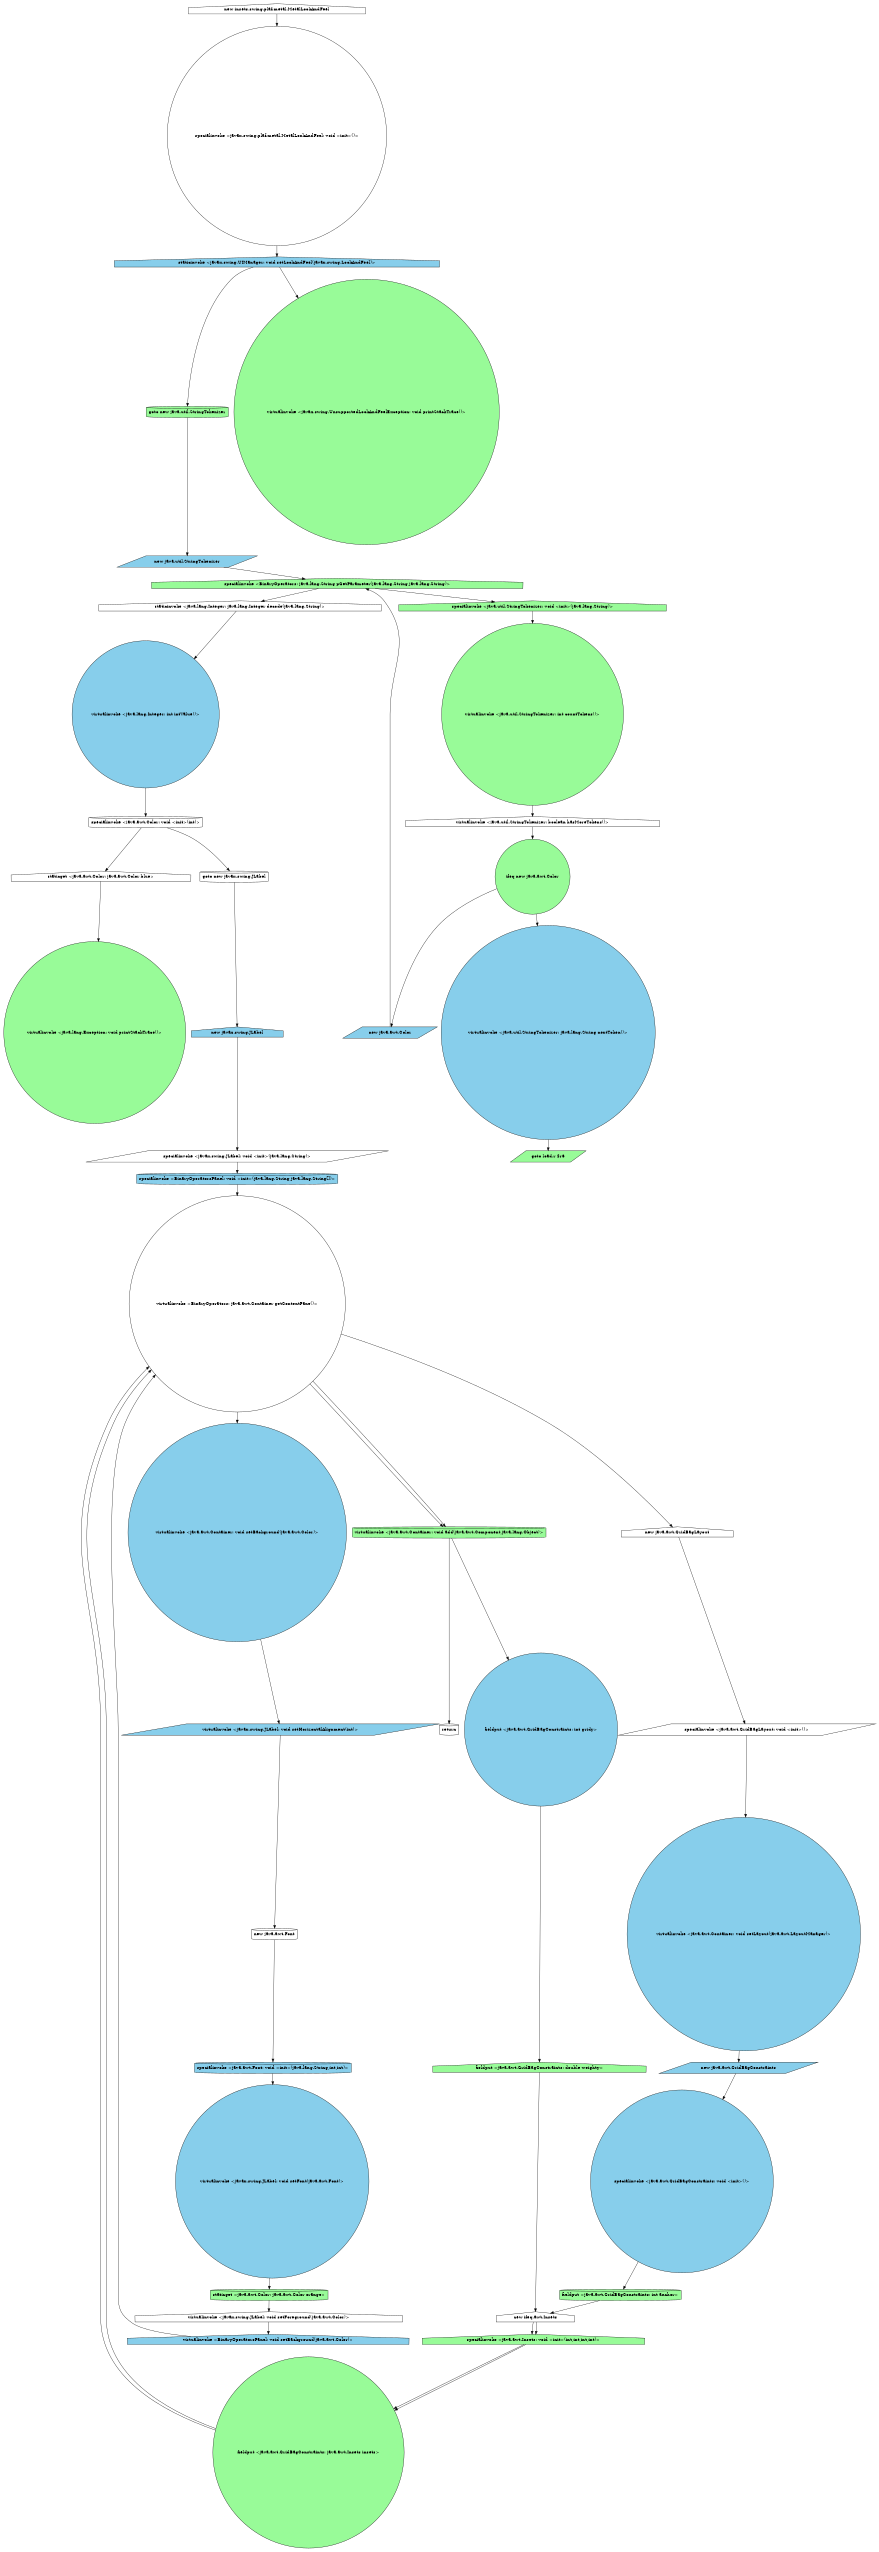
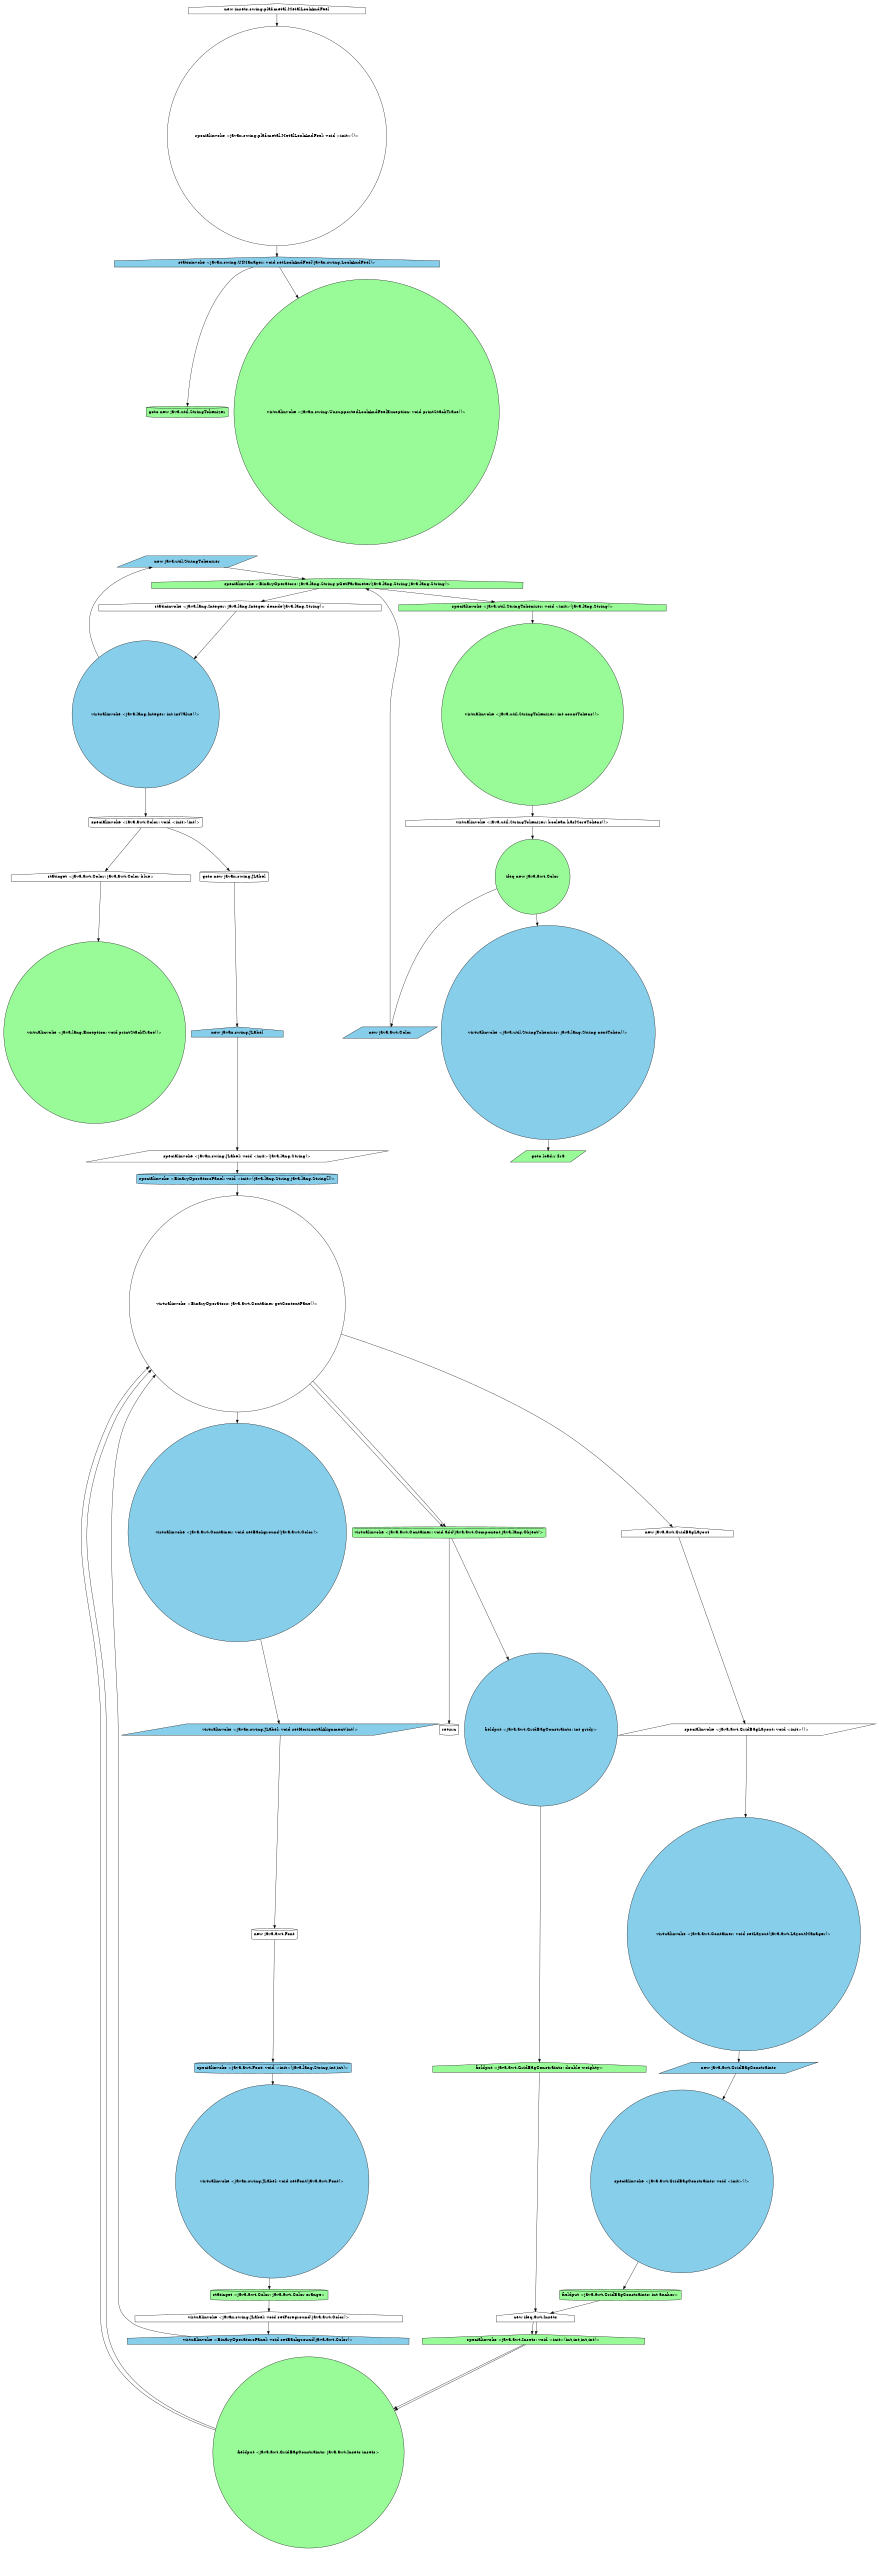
edge "goto new java.util.StringTokenizer" -> "new java.util.StringTokenizer": now "virtualinvoke <java.lang.Integer: int intValue()>" -> "new java.util.StringTokenizer"
